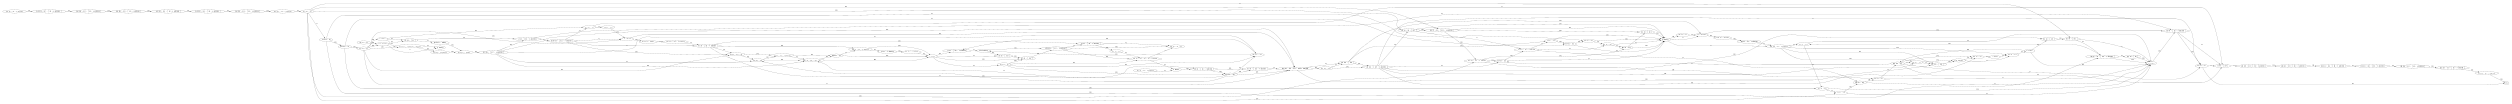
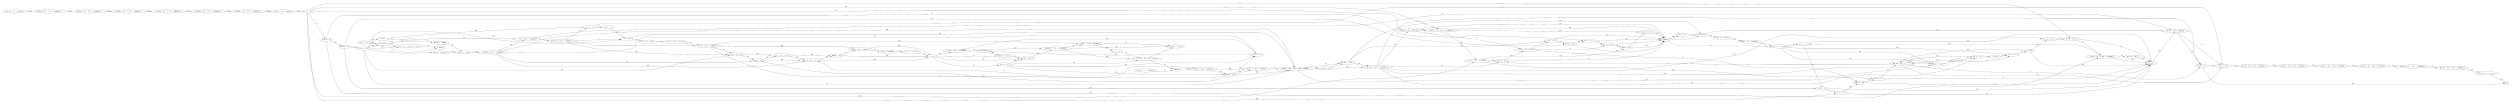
edge "tbnz w23 , # address , address" -> "mov w8 , # address": now "mov w23 , w0" -> "mov w8 , # address"
